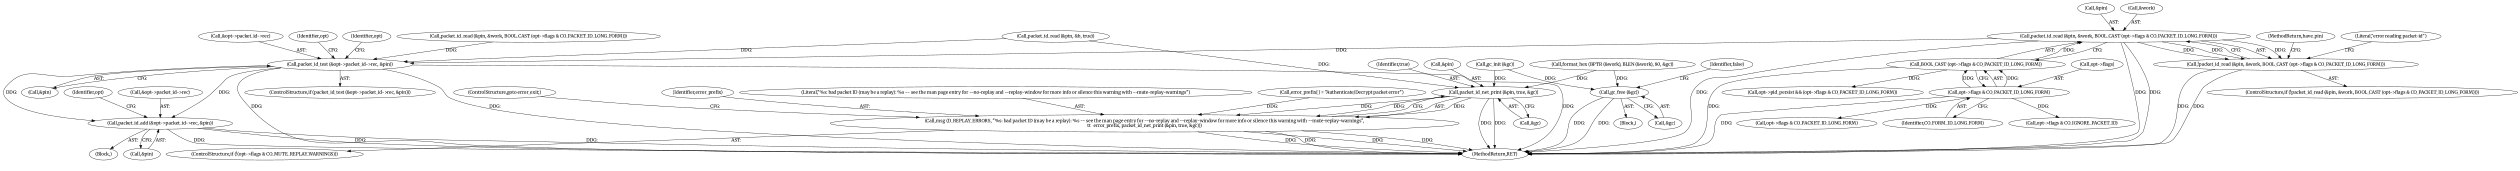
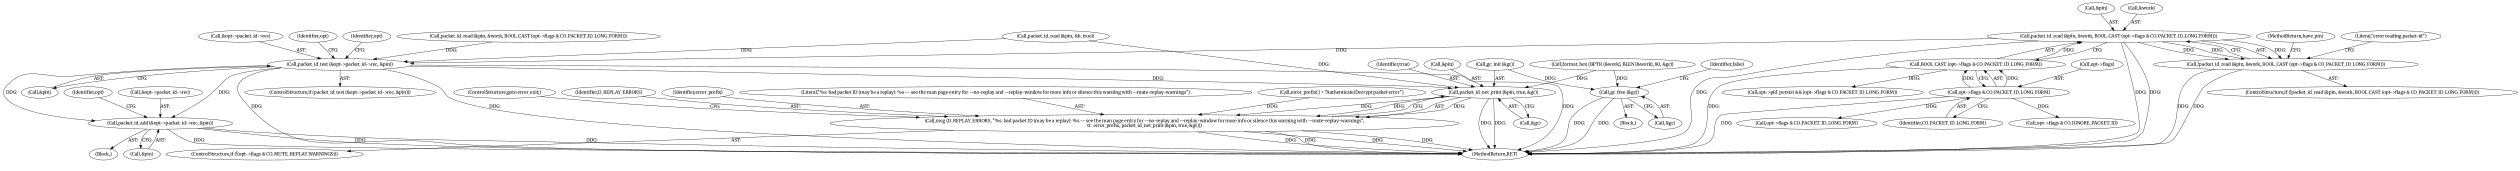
edge "(Call,packet_id_test (&opt->packet_id->rec, &pin))" -> "(Call,packet_id_net_print (&pin, true, &gc))": added, label "DDG:"
edge "(Call,gc_init (&gc))" -> "(Call,packet_id_net_print (&pin, true, &gc))": label "DDG: " -> "AST: "
node "(Identifier,D_REPLAY_ERRORS)": added
node "(Identifier,CO_FORM_ID_LONG_FORM)": label "(Identifier,CO_FORM_ID_LONG_FORM)" -> "(Identifier,CO_PACKET_ID_LONG_FORM)"
